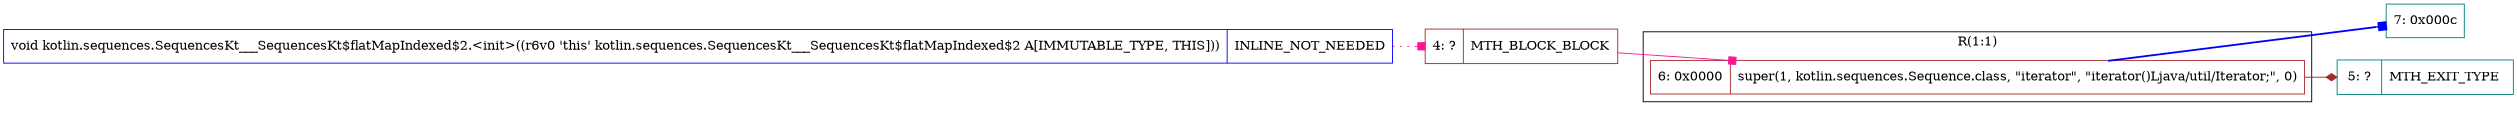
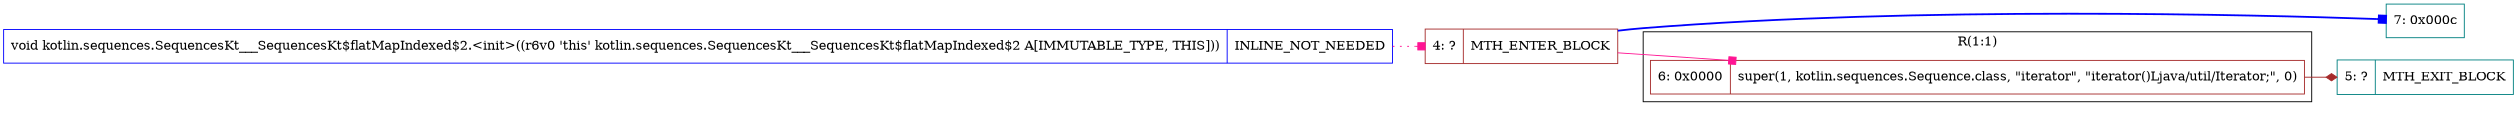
edge "6: 0x0000" -> "7: 0x000c": now "4: ?" -> "7: 0x000c"
node "4: ?": text "MTH_BLOCK_BLOCK" -> "MTH_ENTER_BLOCK"
node "5: ?": text "MTH_EXIT_TYPE" -> "MTH_EXIT_BLOCK"
